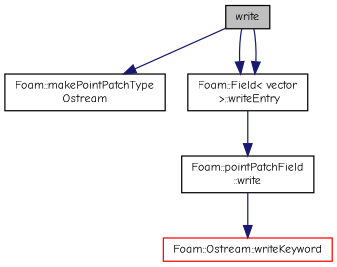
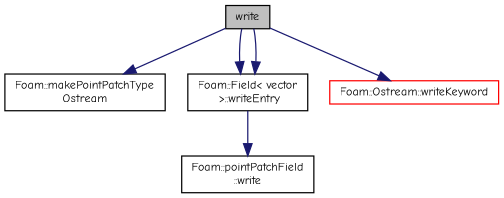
edge "Foam::pointPatchField ::write" -> "Foam::Ostream::writeKeyword": now "write" -> "Foam::Ostream::writeKeyword"
